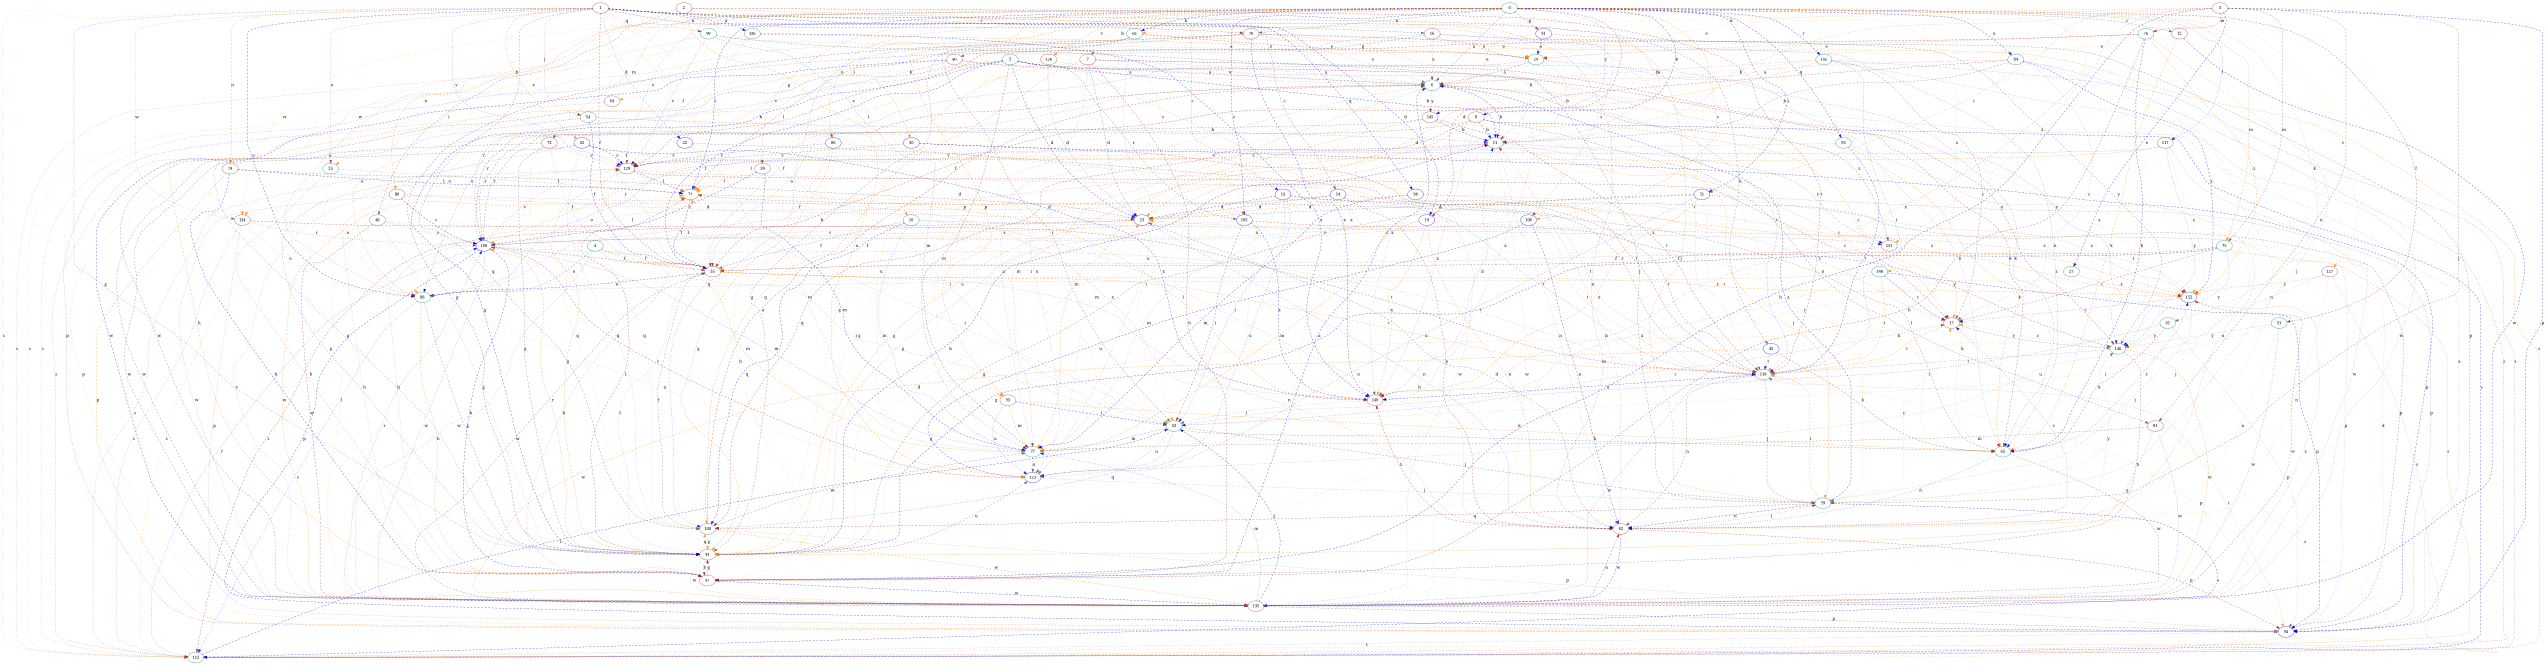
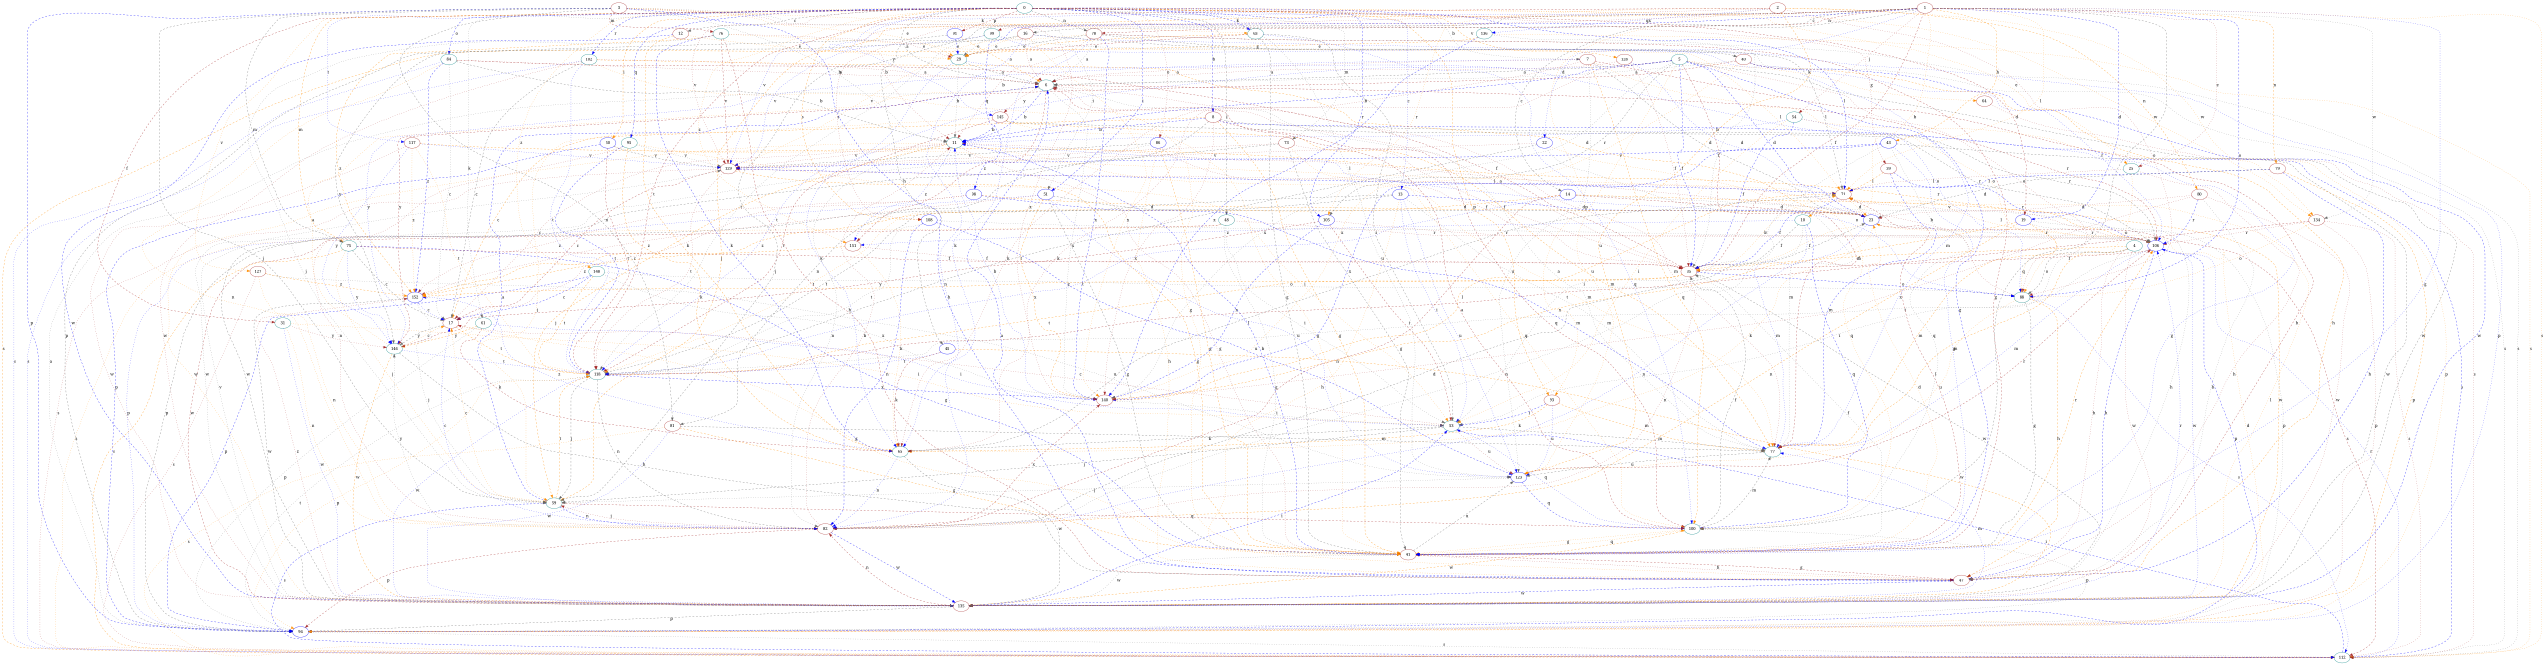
edge "7" -> "65": style dashed -> dotted
node "27": removed
edge "123" -> "100": added, label "q"
